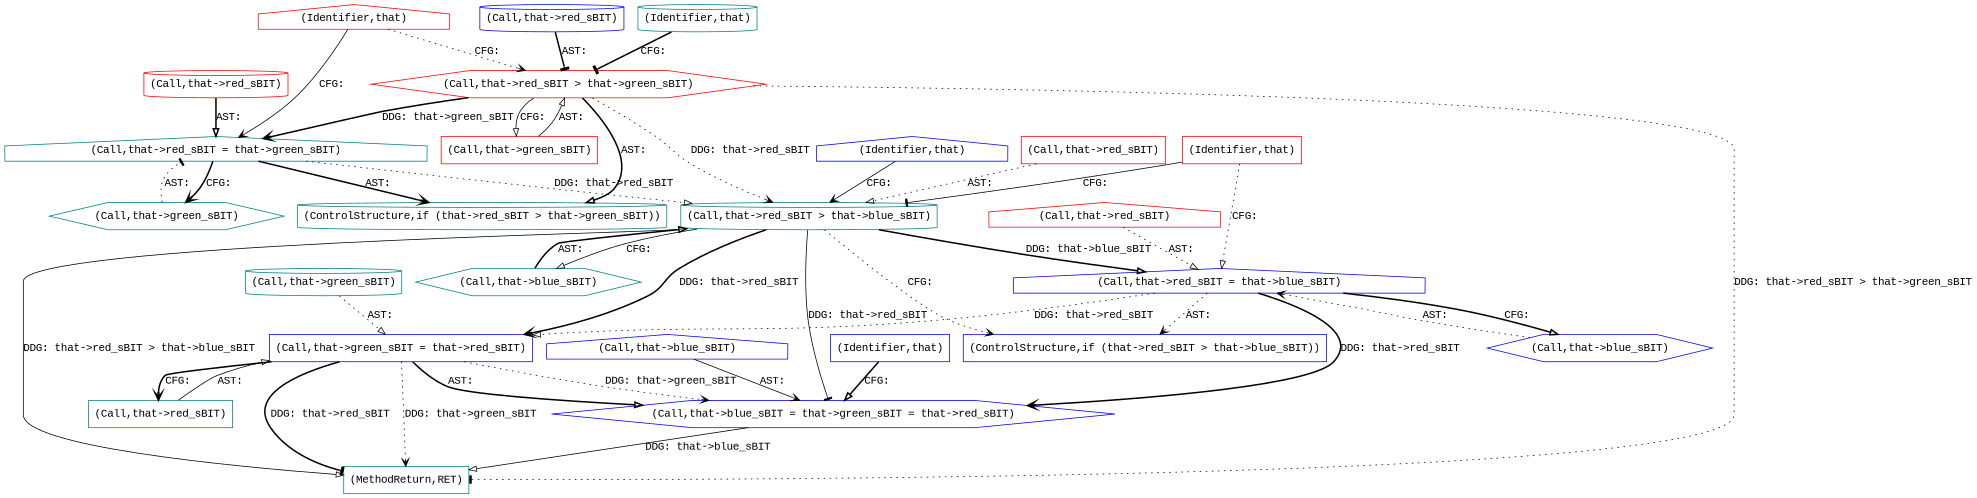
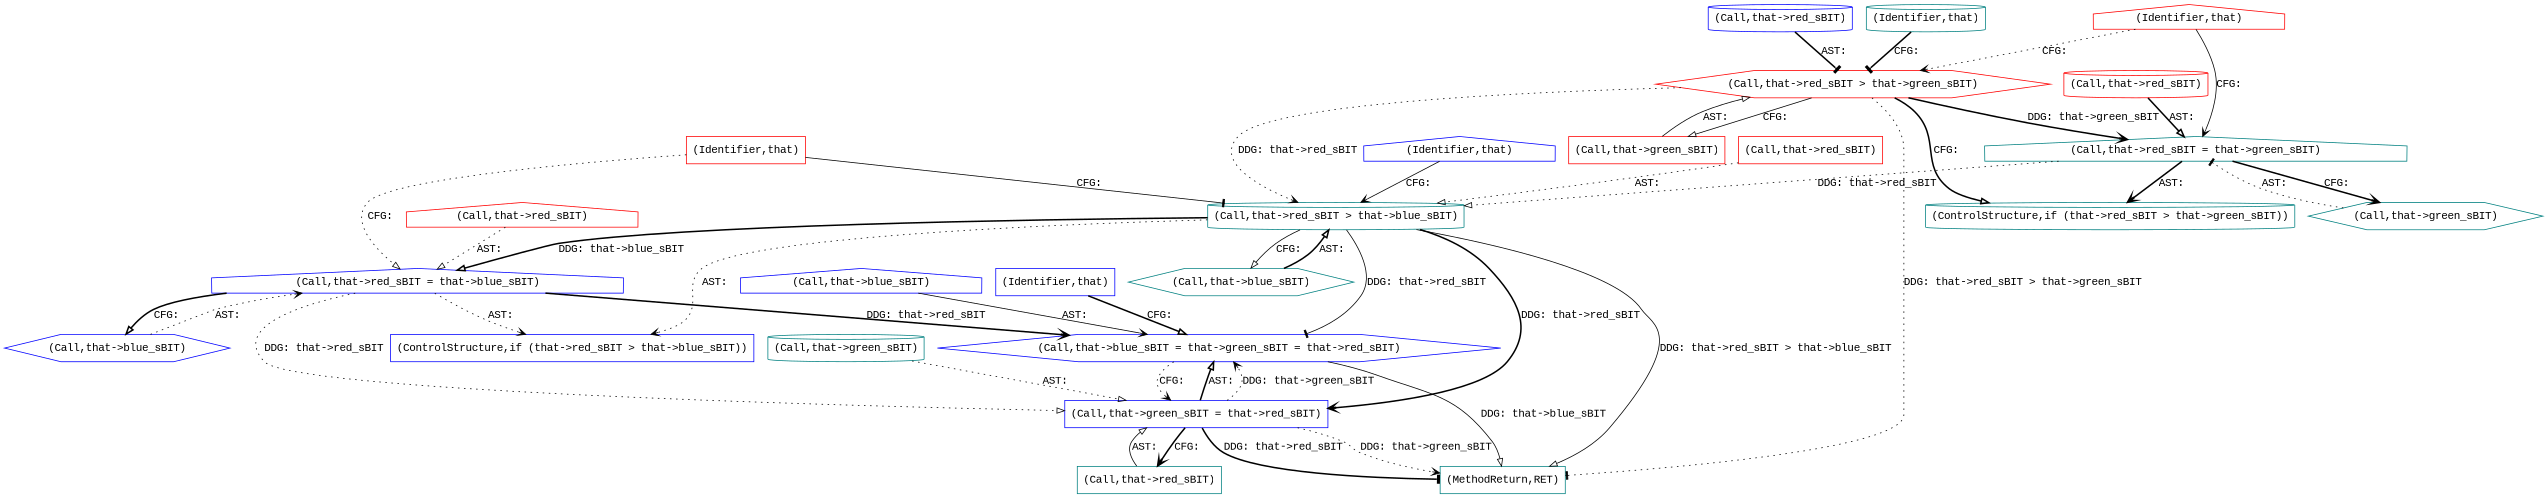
edge "(Call,that->red_sBIT > that->green_sBIT)" -> "(ControlStructure,if (that->red_sBIT > that->green_sBIT))": label "AST: " -> "CFG: "
edge "(Call,that->red_sBIT > that->blue_sBIT)" -> "(ControlStructure,if (that->red_sBIT > that->blue_sBIT))": label "CFG: " -> "AST: "
edge "(Call,that->blue_sBIT = that->green_sBIT = that->red_sBIT)" -> "(Call,that->green_sBIT = that->red_sBIT)": added, label "CFG:"
